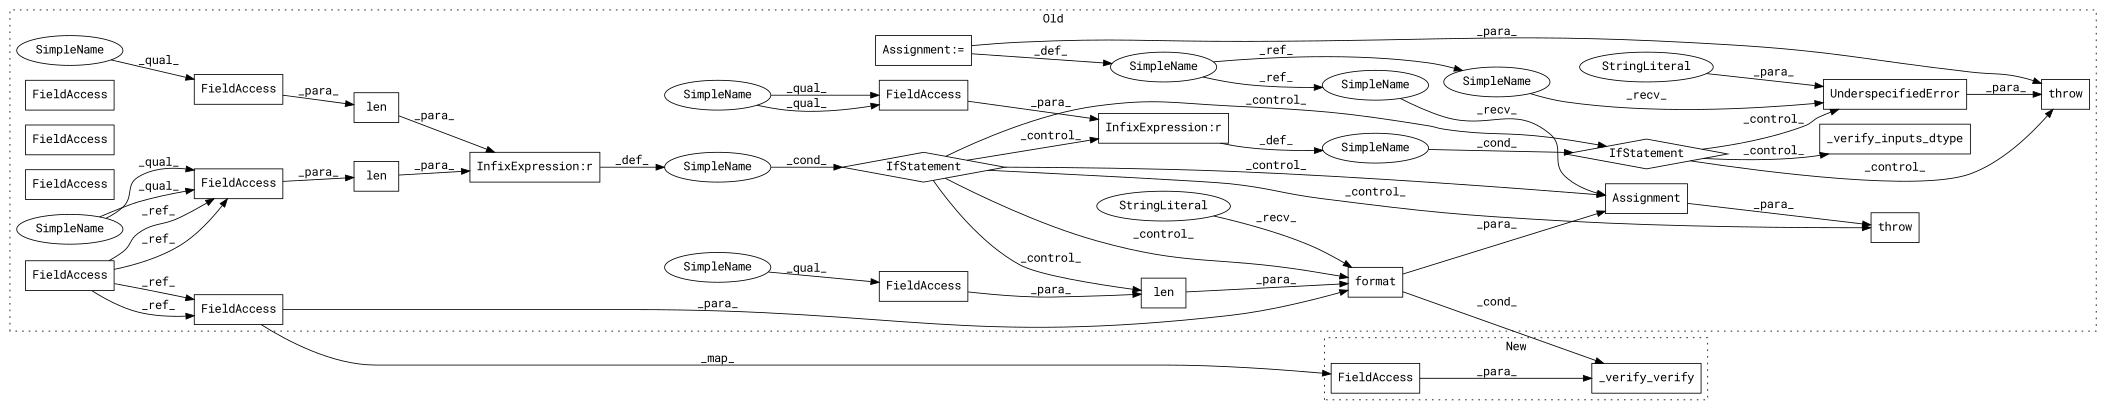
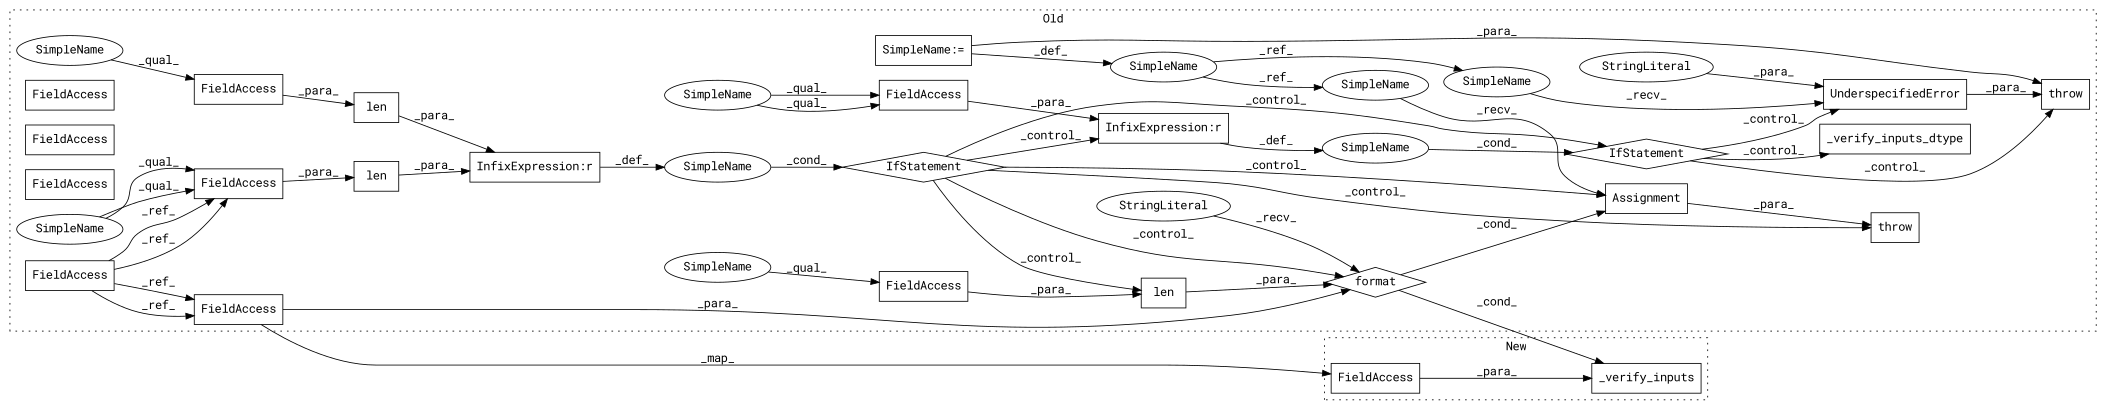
node "Assignment:=": label "Assignment:=" -> "SimpleName:="
edge "format" -> "Assignment": label "_para_" -> "_cond_"
node "format": shape box -> diamond
node "_verify_verify": label "_verify_verify" -> "_verify_inputs"
